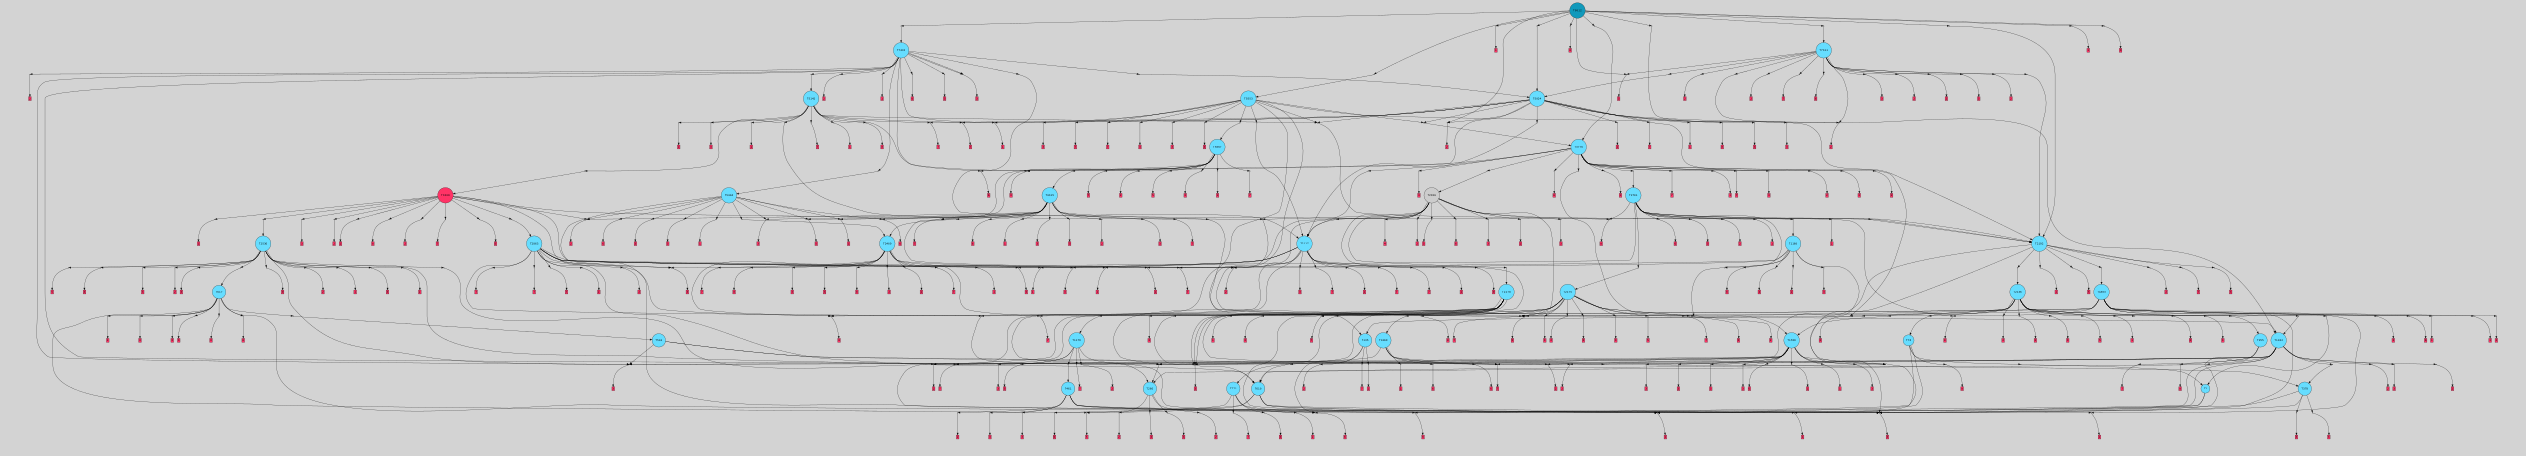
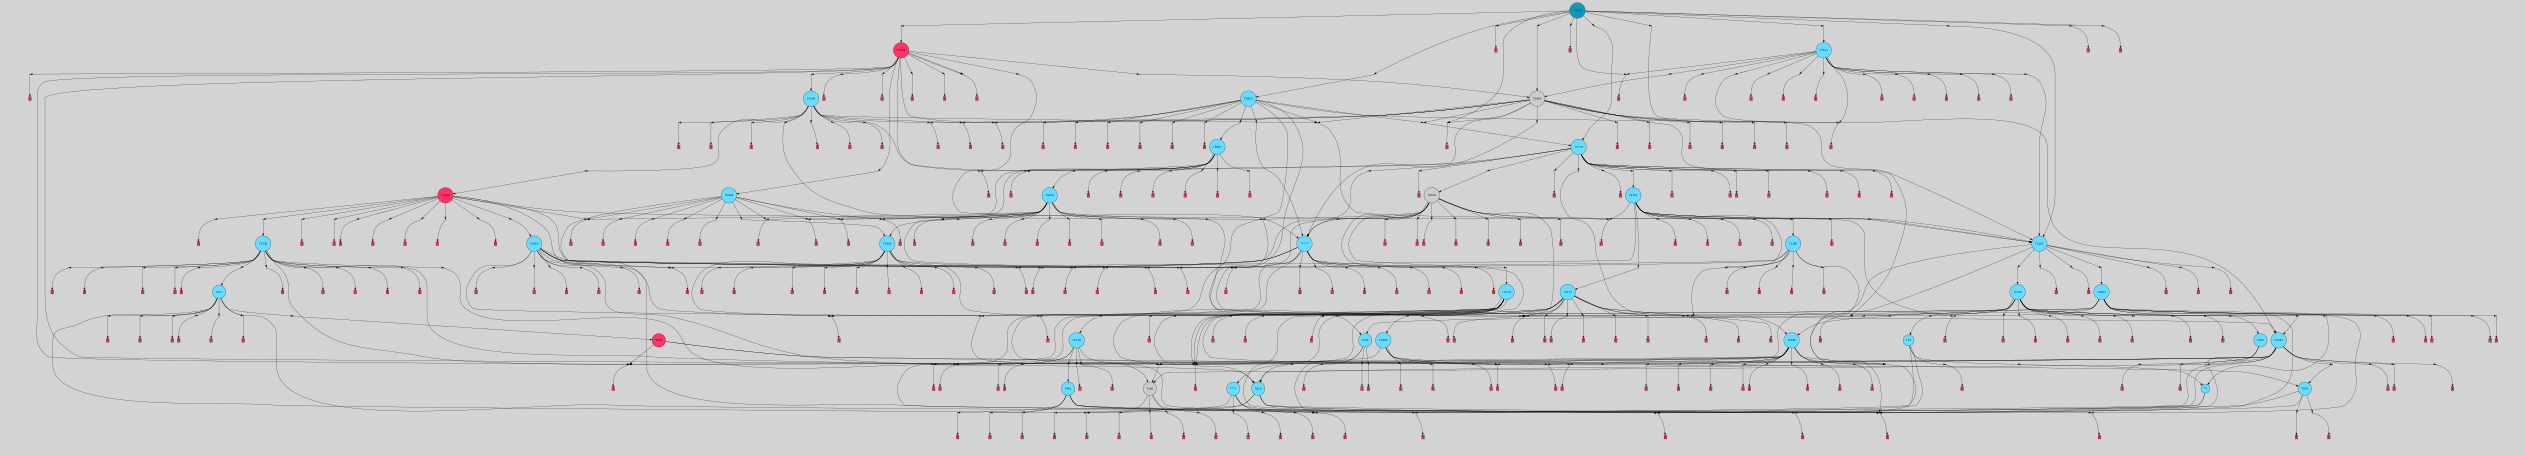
node "T7415": fillcolor #66ddff -> #ff3366
node "T5024": fillcolor #66ddff -> #cccccc
node "T516": fillcolor #66ddff -> #ff3366
node "T266": fillcolor #66ddff -> #cccccc
